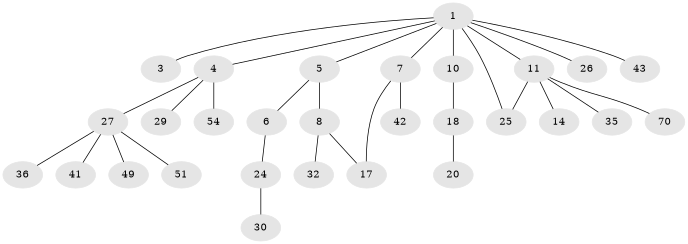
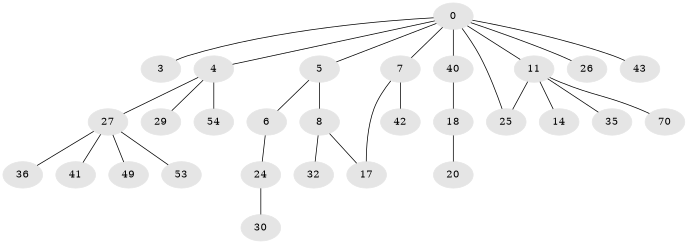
node "1": label "1" -> "0"
node "10": label "10" -> "40"
node "51": label "51" -> "53"
